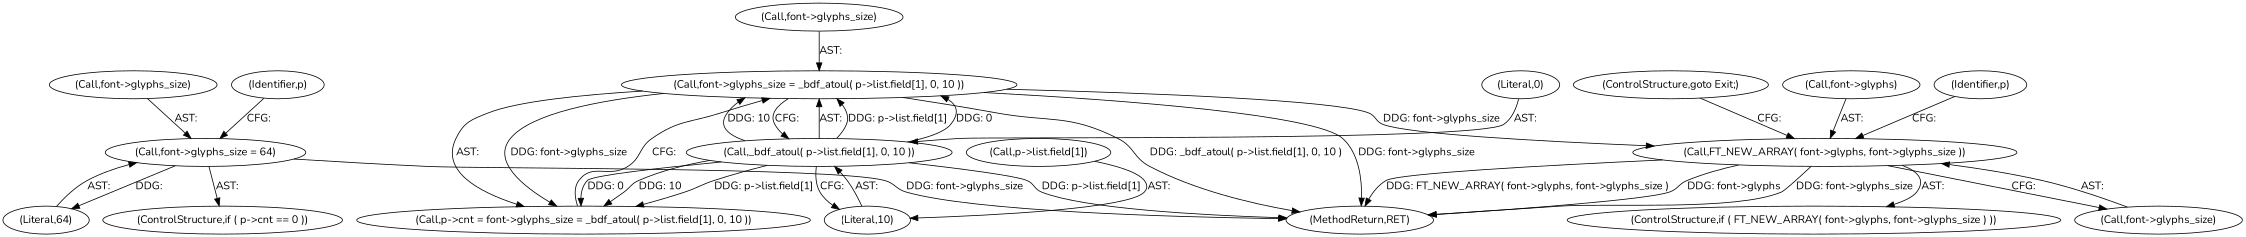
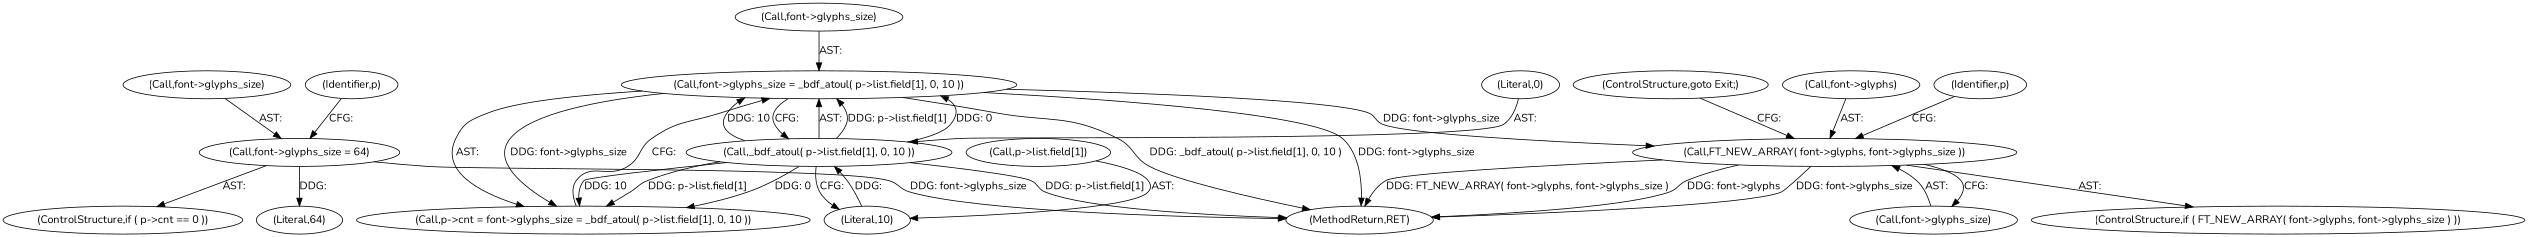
edge "(Literal,64)" -> "(Call,font->glyphs_size = 64)": removed, label "AST:"
edge "(Literal,10)" -> "(Call,_bdf_atoul( p->list.field[1], 0, 10 ))": label "AST: " -> "DDG: "
